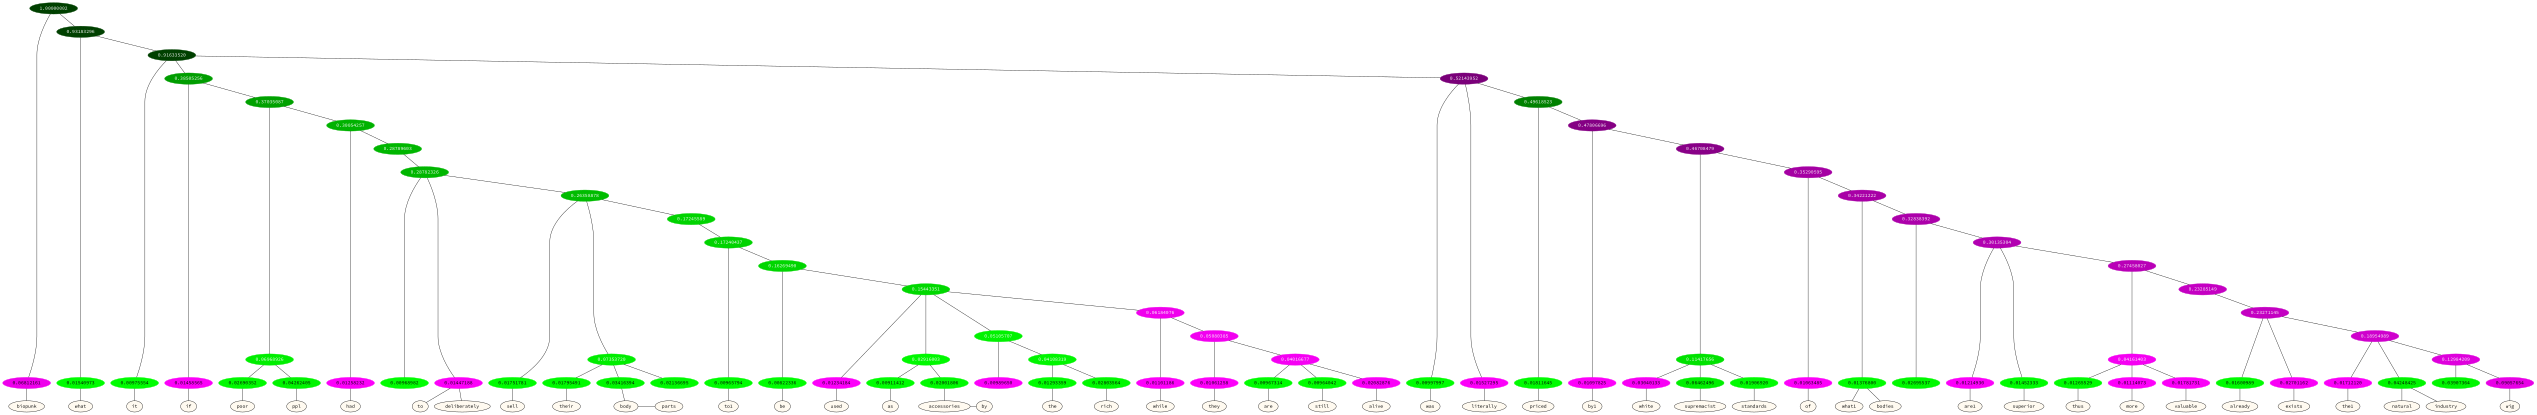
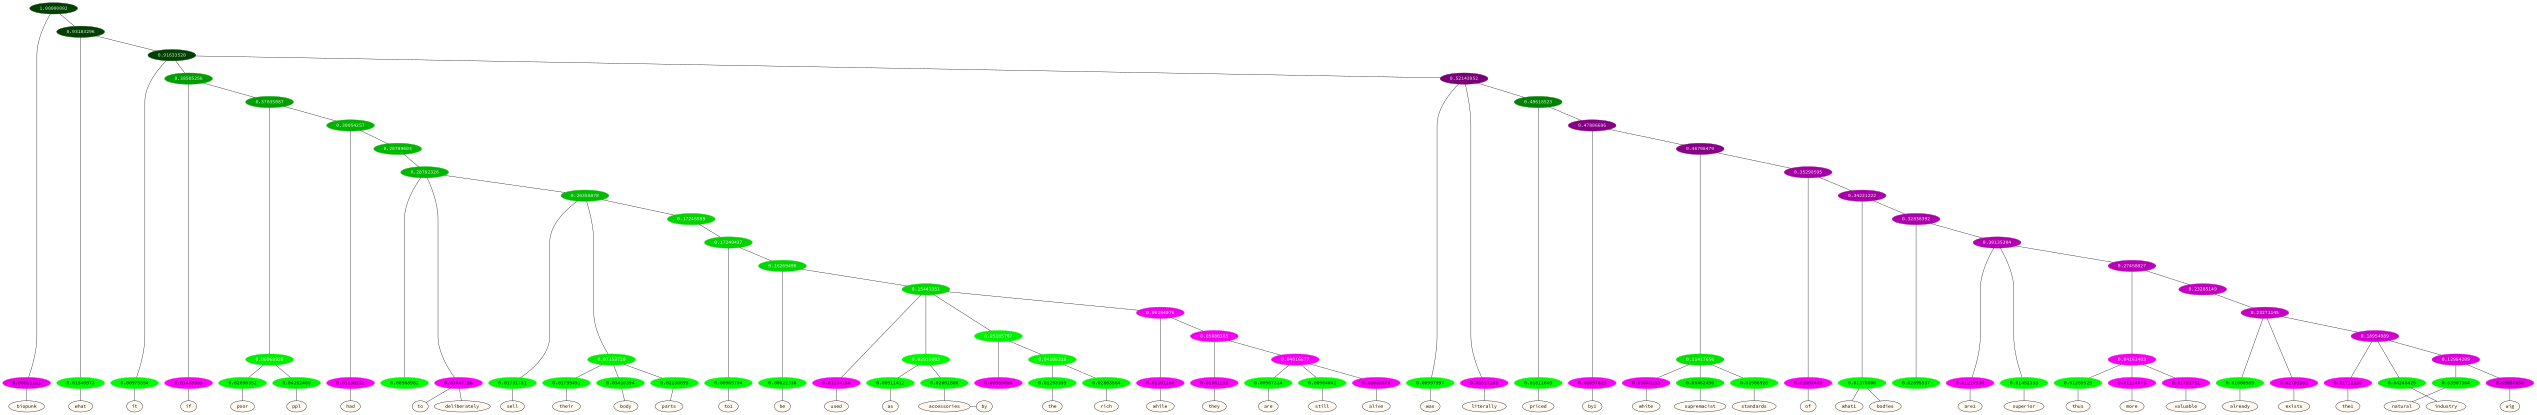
edge "0.04248425" -- "natural": now "0.03907364" -- "natural"
edge "body" -- "parts": now "0.02136695" -- "parts"
